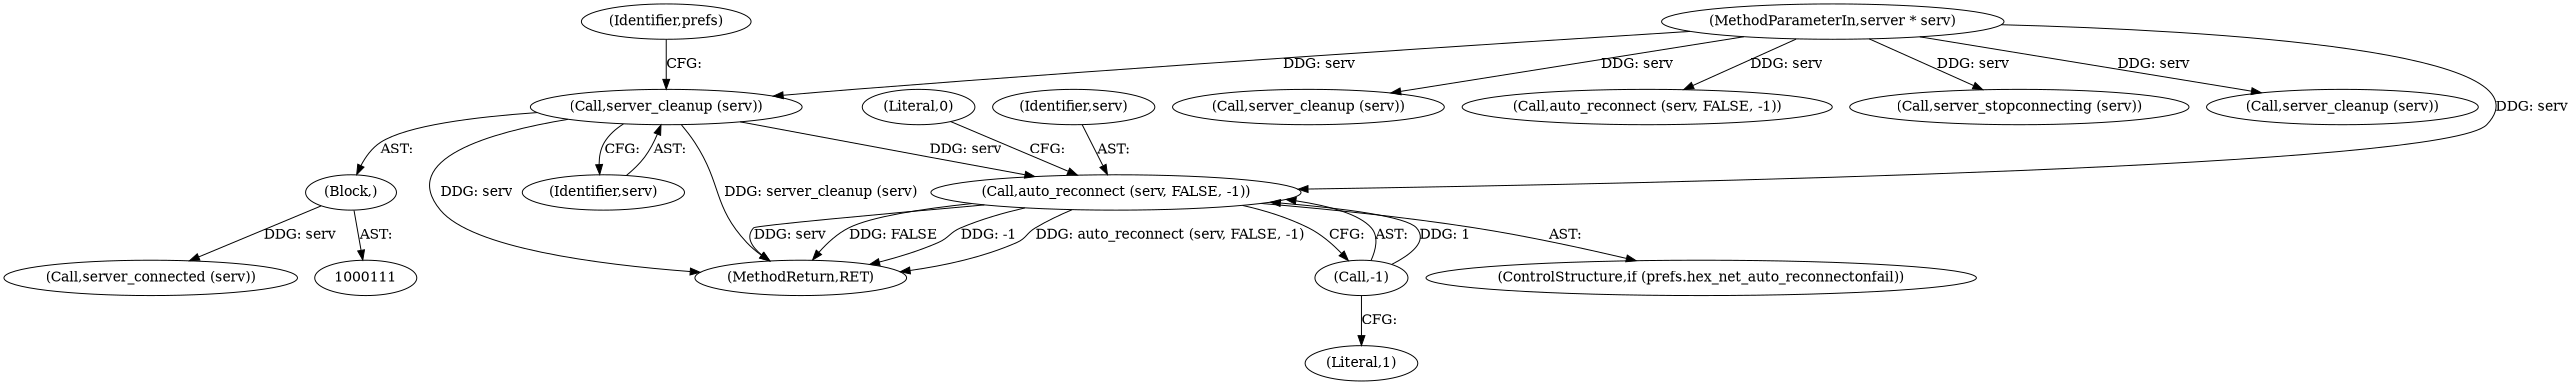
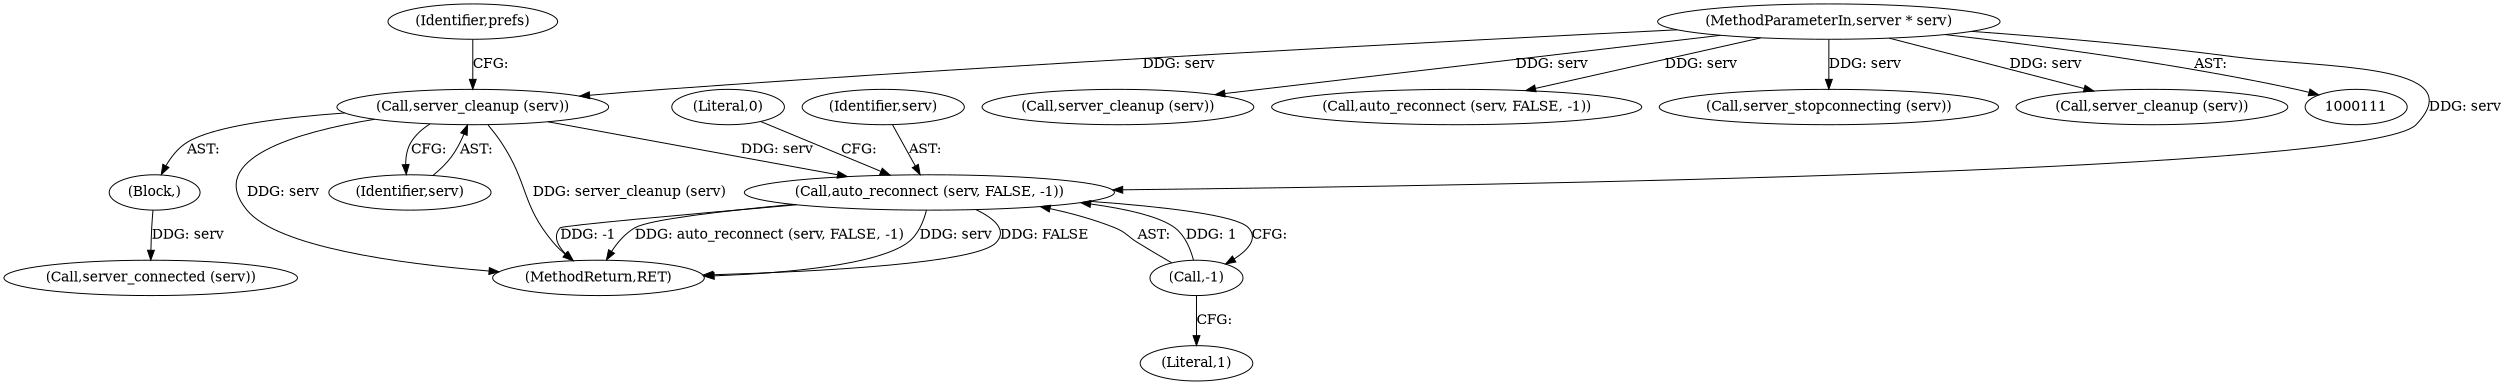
edge "(Block,)" -> "1000111": now "(MethodParameterIn,server * serv)" -> "1000111"
node "(ControlStructure,if (prefs.hex_net_auto_reconnectonfail))": removed
